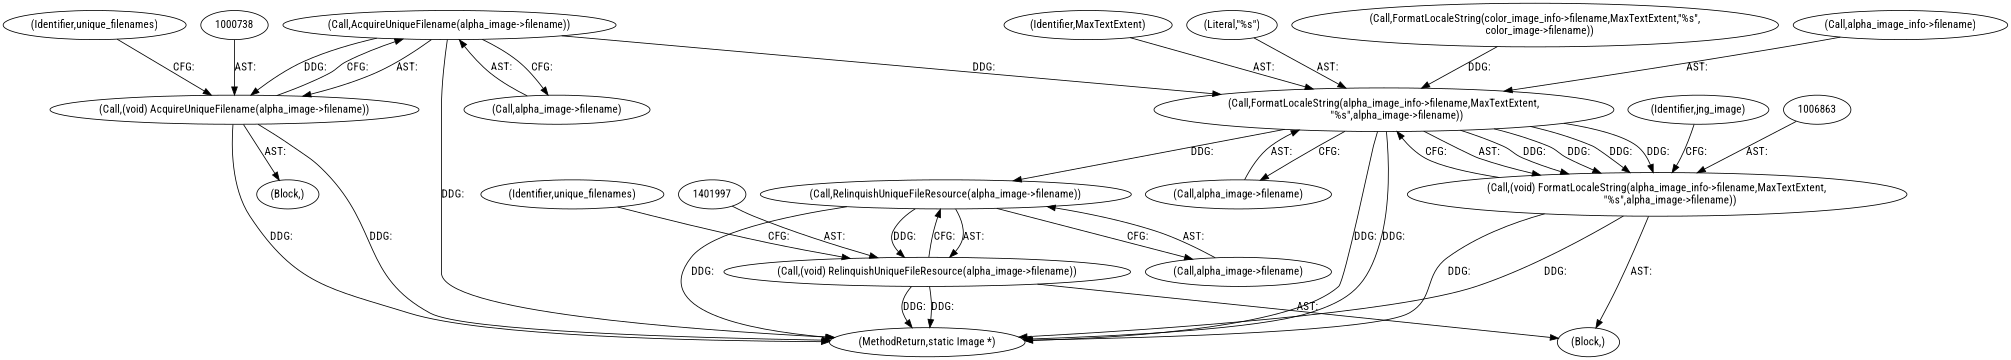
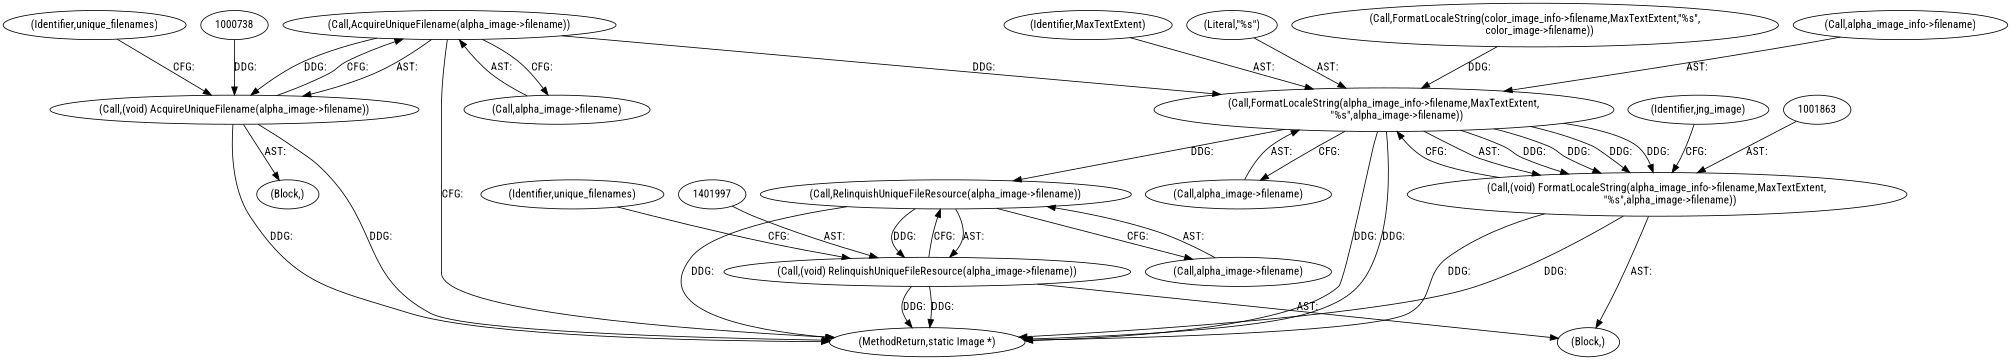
edge "1000738" -> "(Call,(void) AcquireUniqueFilename(alpha_image->filename))": label "AST: " -> "DDG: "
node "1006863": label "1006863" -> "1001863"
edge "(Call,AcquireUniqueFilename(alpha_image->filename))" -> "(MethodReturn,static Image *)": label "DDG: " -> "CFG: "
